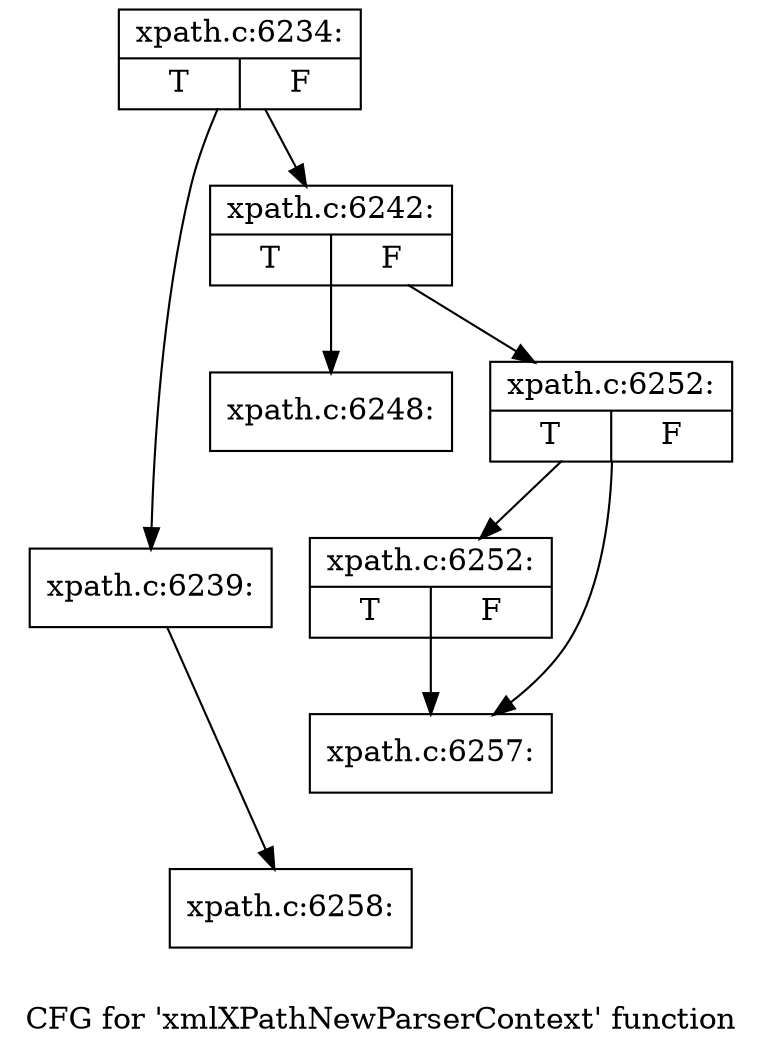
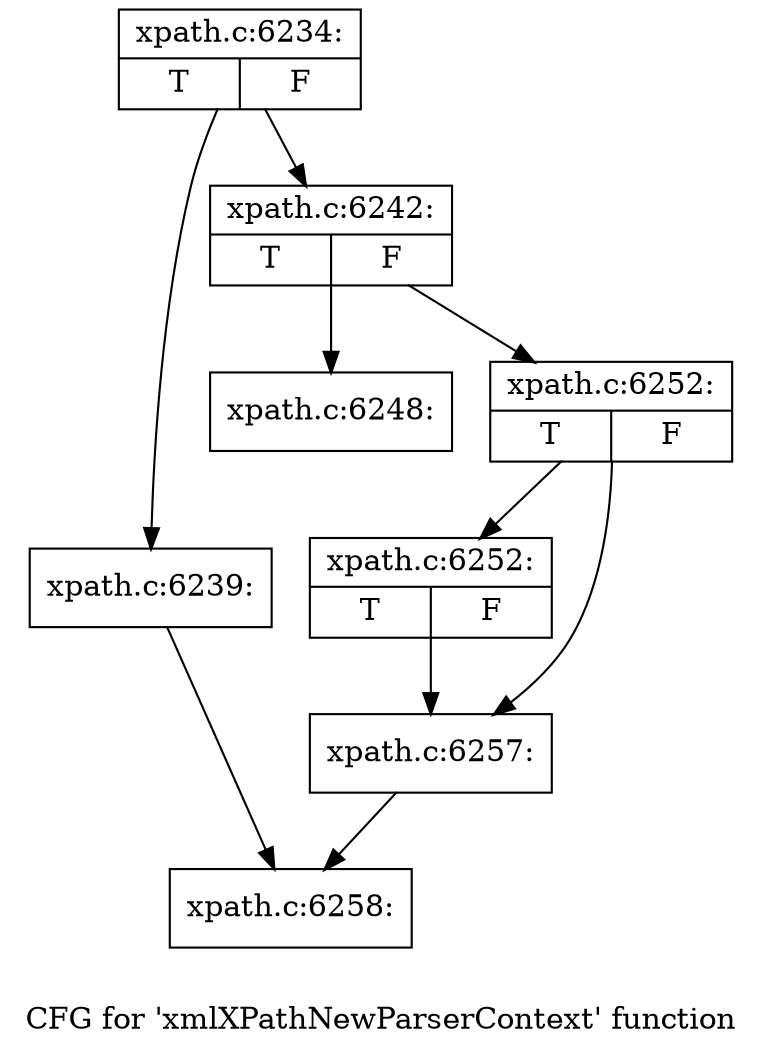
edge "xpath.c:6257:" -> "xpath.c:6258:": added
